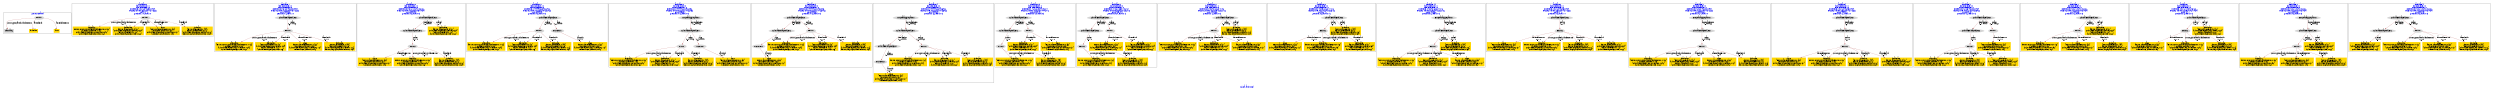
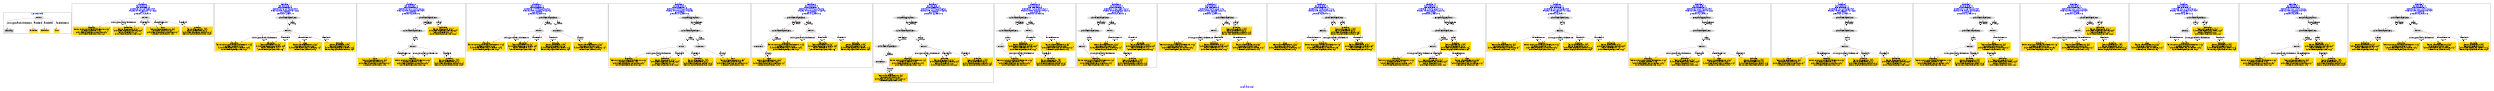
cluster "1-correct created": label "1-correct created" -> "1-correct model"
node "deathDate": added
